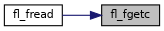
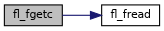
edge "fl_fread" -> "fl_fgetc": reversed
